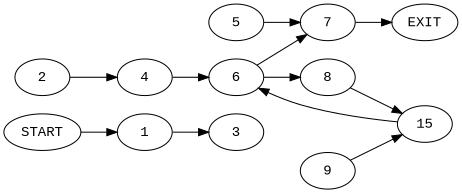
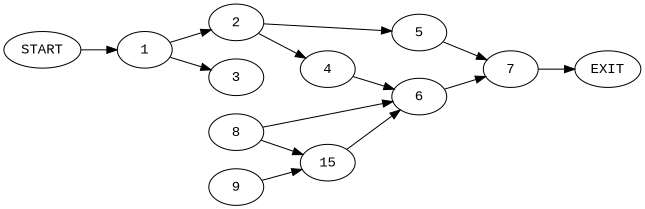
edge "2" -> "5": added
edge "1" -> "2": added
edge "6" -> "8": reversed
